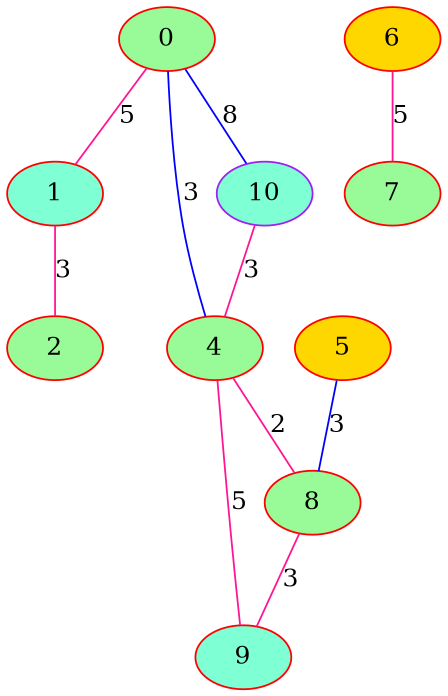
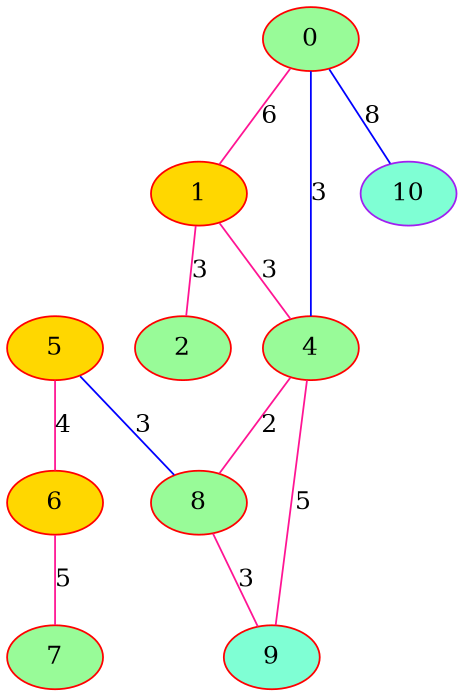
edge "0" -- "1": label "5" -> "6"
node "1": fillcolor aquamarine -> gold
edge "10" -- "4": now "1" -- "4"
edge "5" -- "6": added, label "4"
